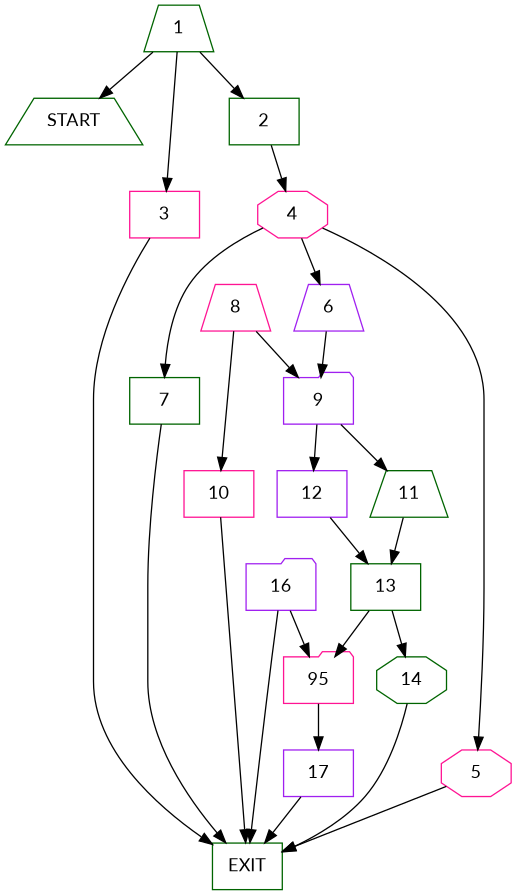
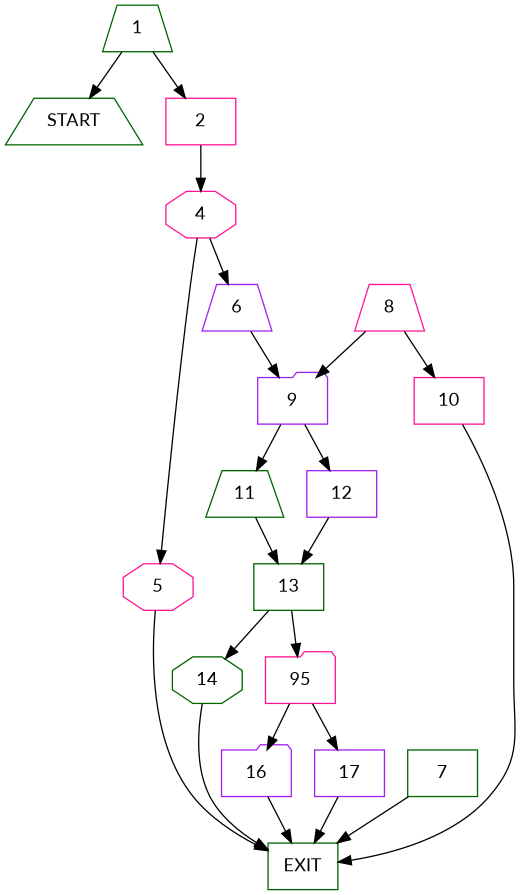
node "2": color darkgreen -> deeppink
node "3": removed
edge "4" -> "7": removed
edge "16" -> "95": reversed
